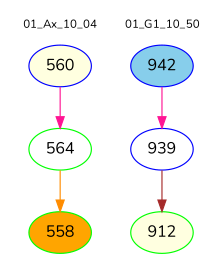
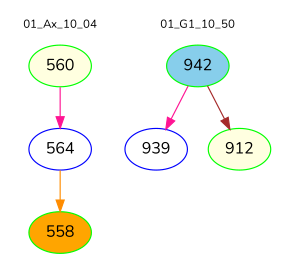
node "560": color blue -> green
node "942": color blue -> green
node "564": color green -> blue
edge "939" -> "912": now "942" -> "912"
